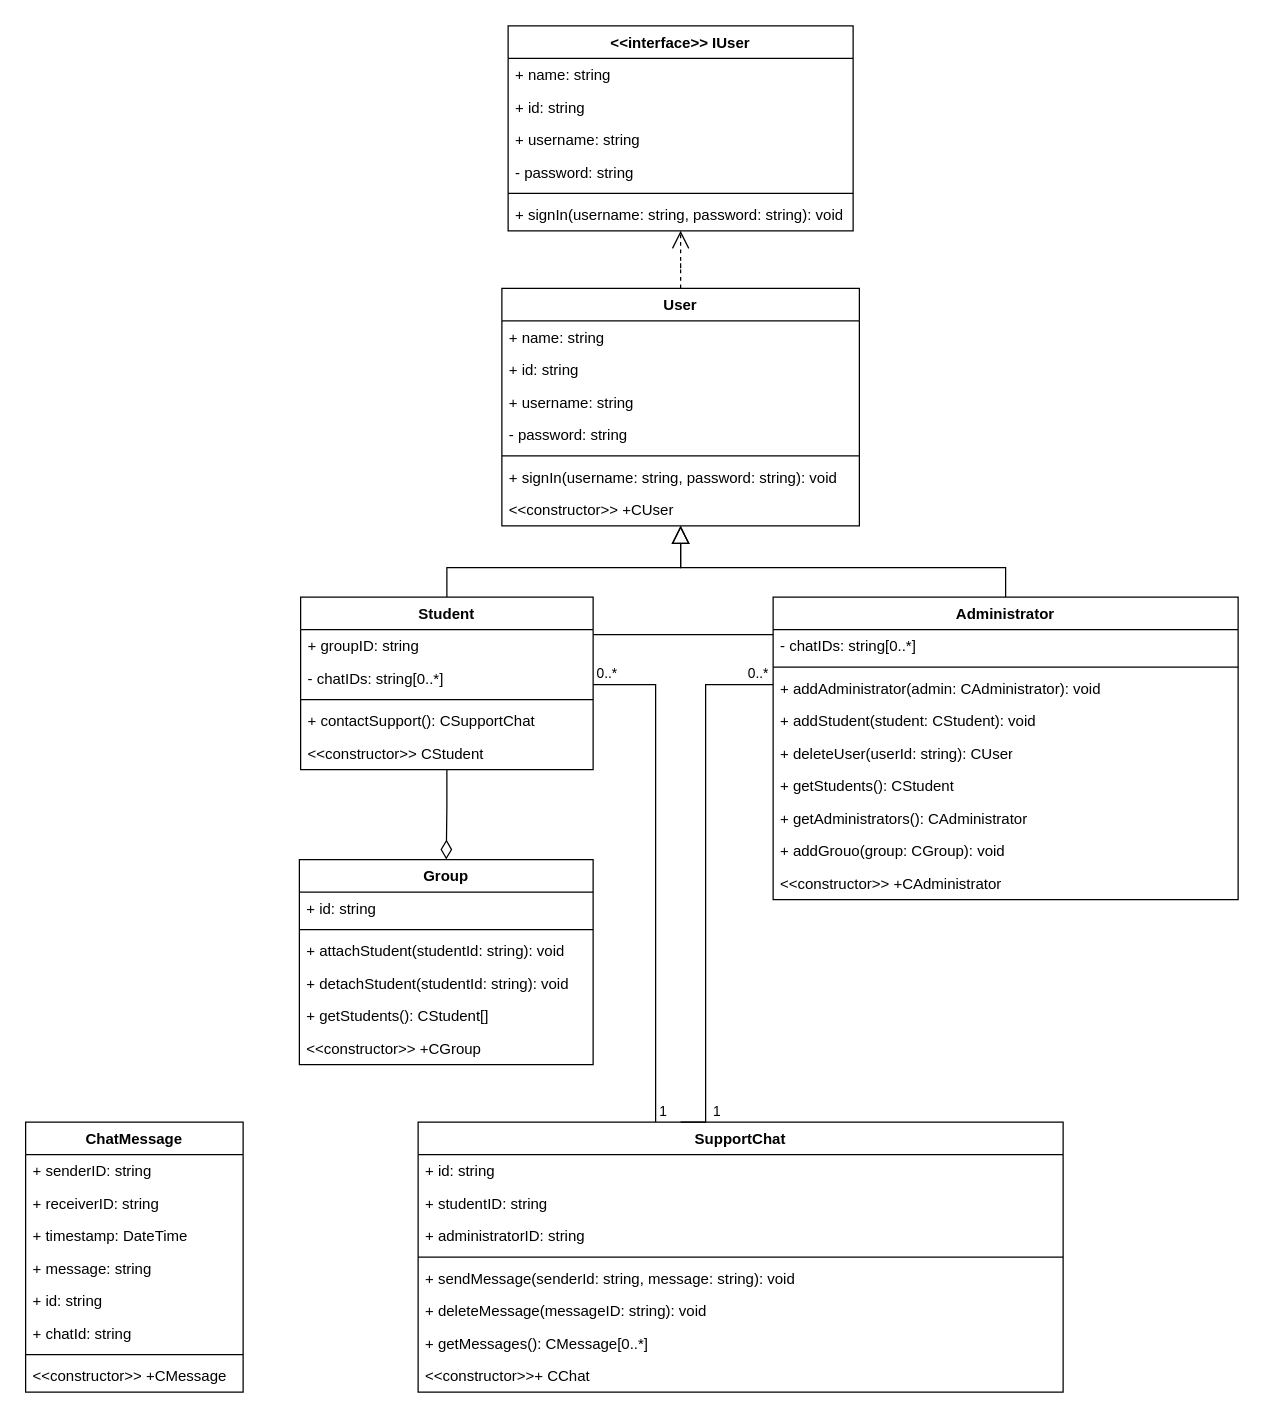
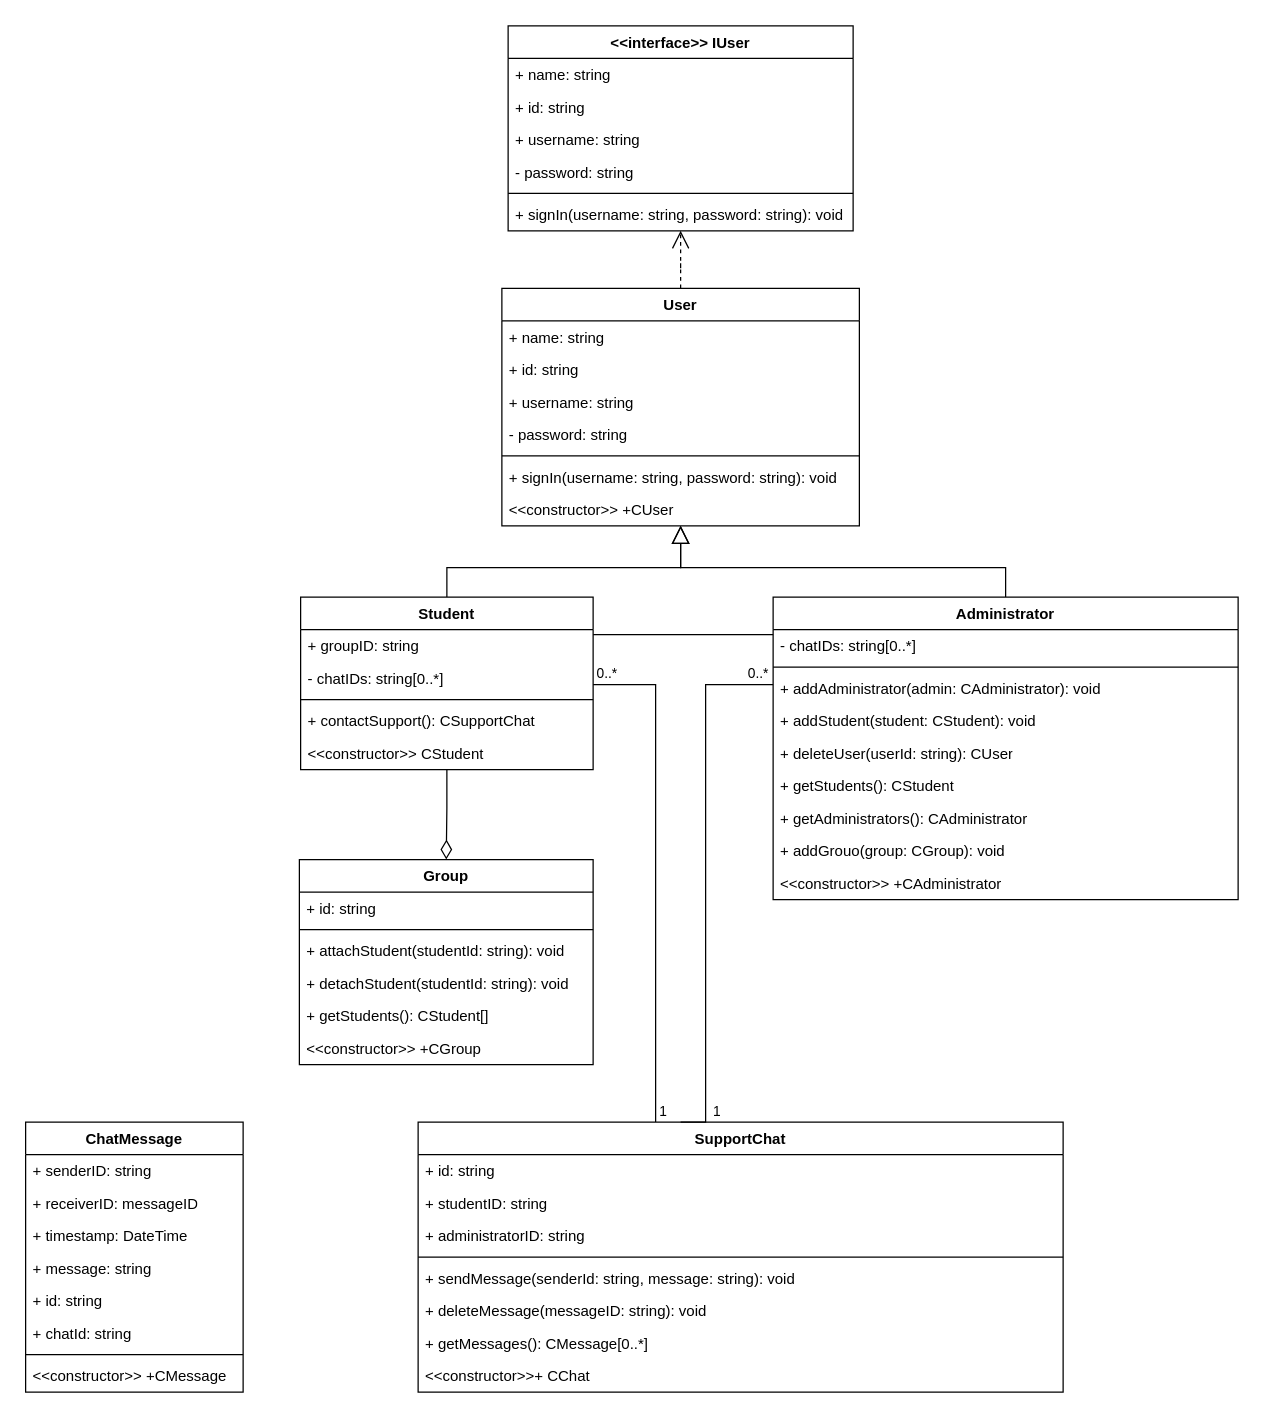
node "+ receiverID: string": label "+ receiverID: string" -> "+ receiverID: messageID"
